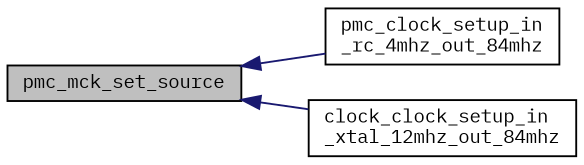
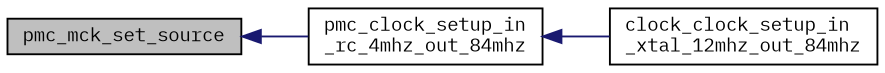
edge "clock_clock_setup_in _xtal_12mhz_out_84mhz" -> "pmc_mck_set_source": now "clock_clock_setup_in _xtal_12mhz_out_84mhz" -> "pmc_clock_setup_in _rc_4mhz_out_84mhz"
